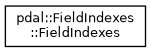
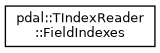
node "pdal::FieldIndexes ::FieldIndexes": label "pdal::FieldIndexes ::FieldIndexes" -> "pdal::TIndexReader ::FieldIndexes"
